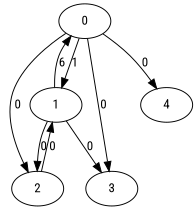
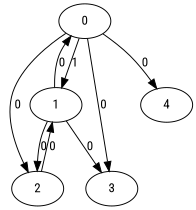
edge "1" -> "0": label "6" -> "0"
